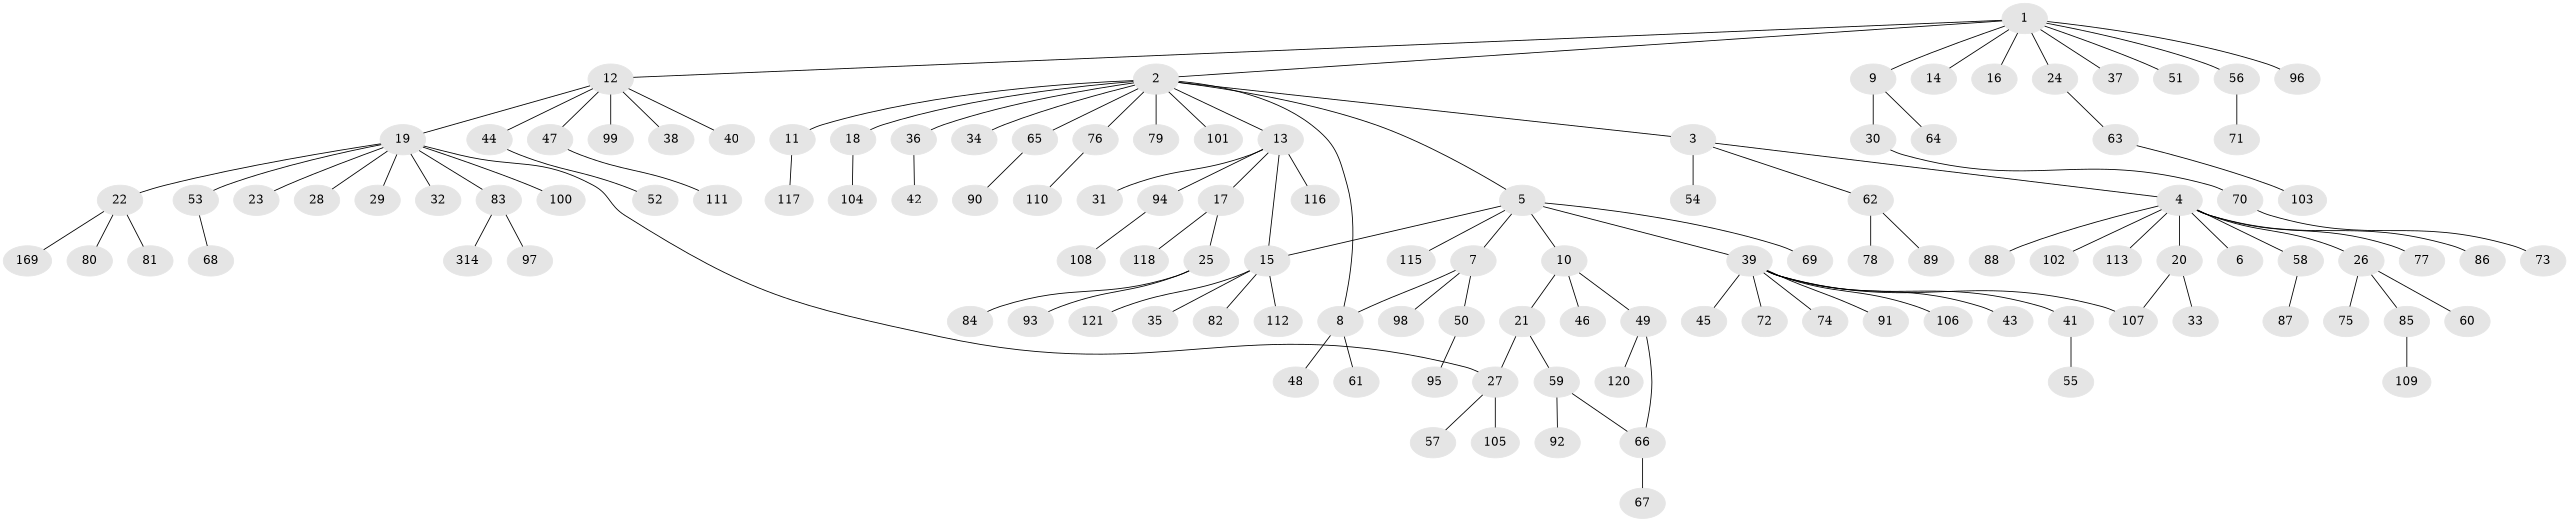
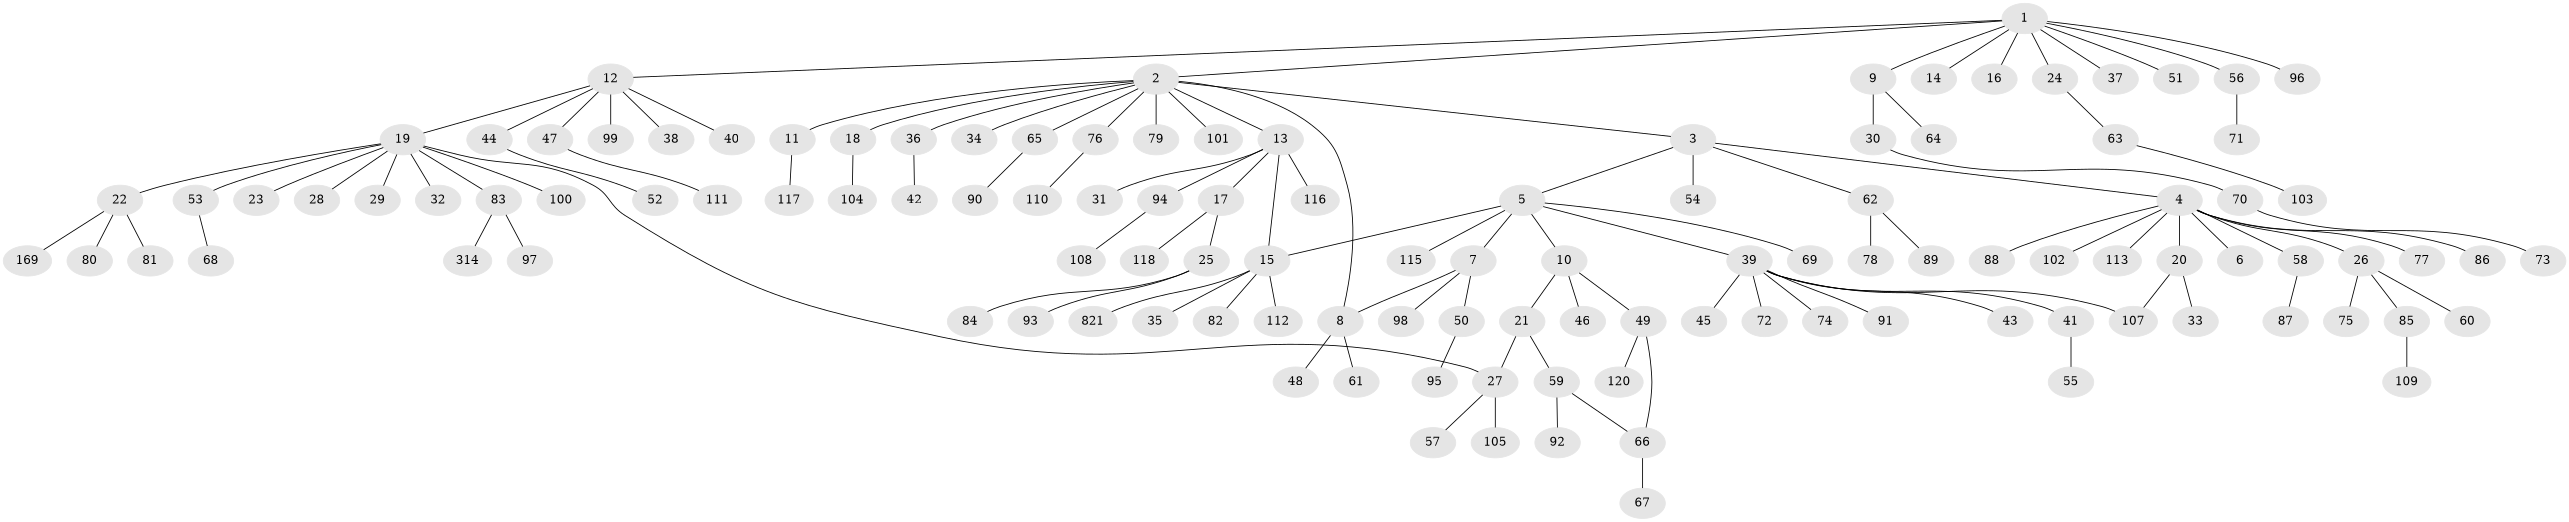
edge "2" -- "5": now "3" -- "5"
node "121": label "121" -> "821"
node "106": removed
